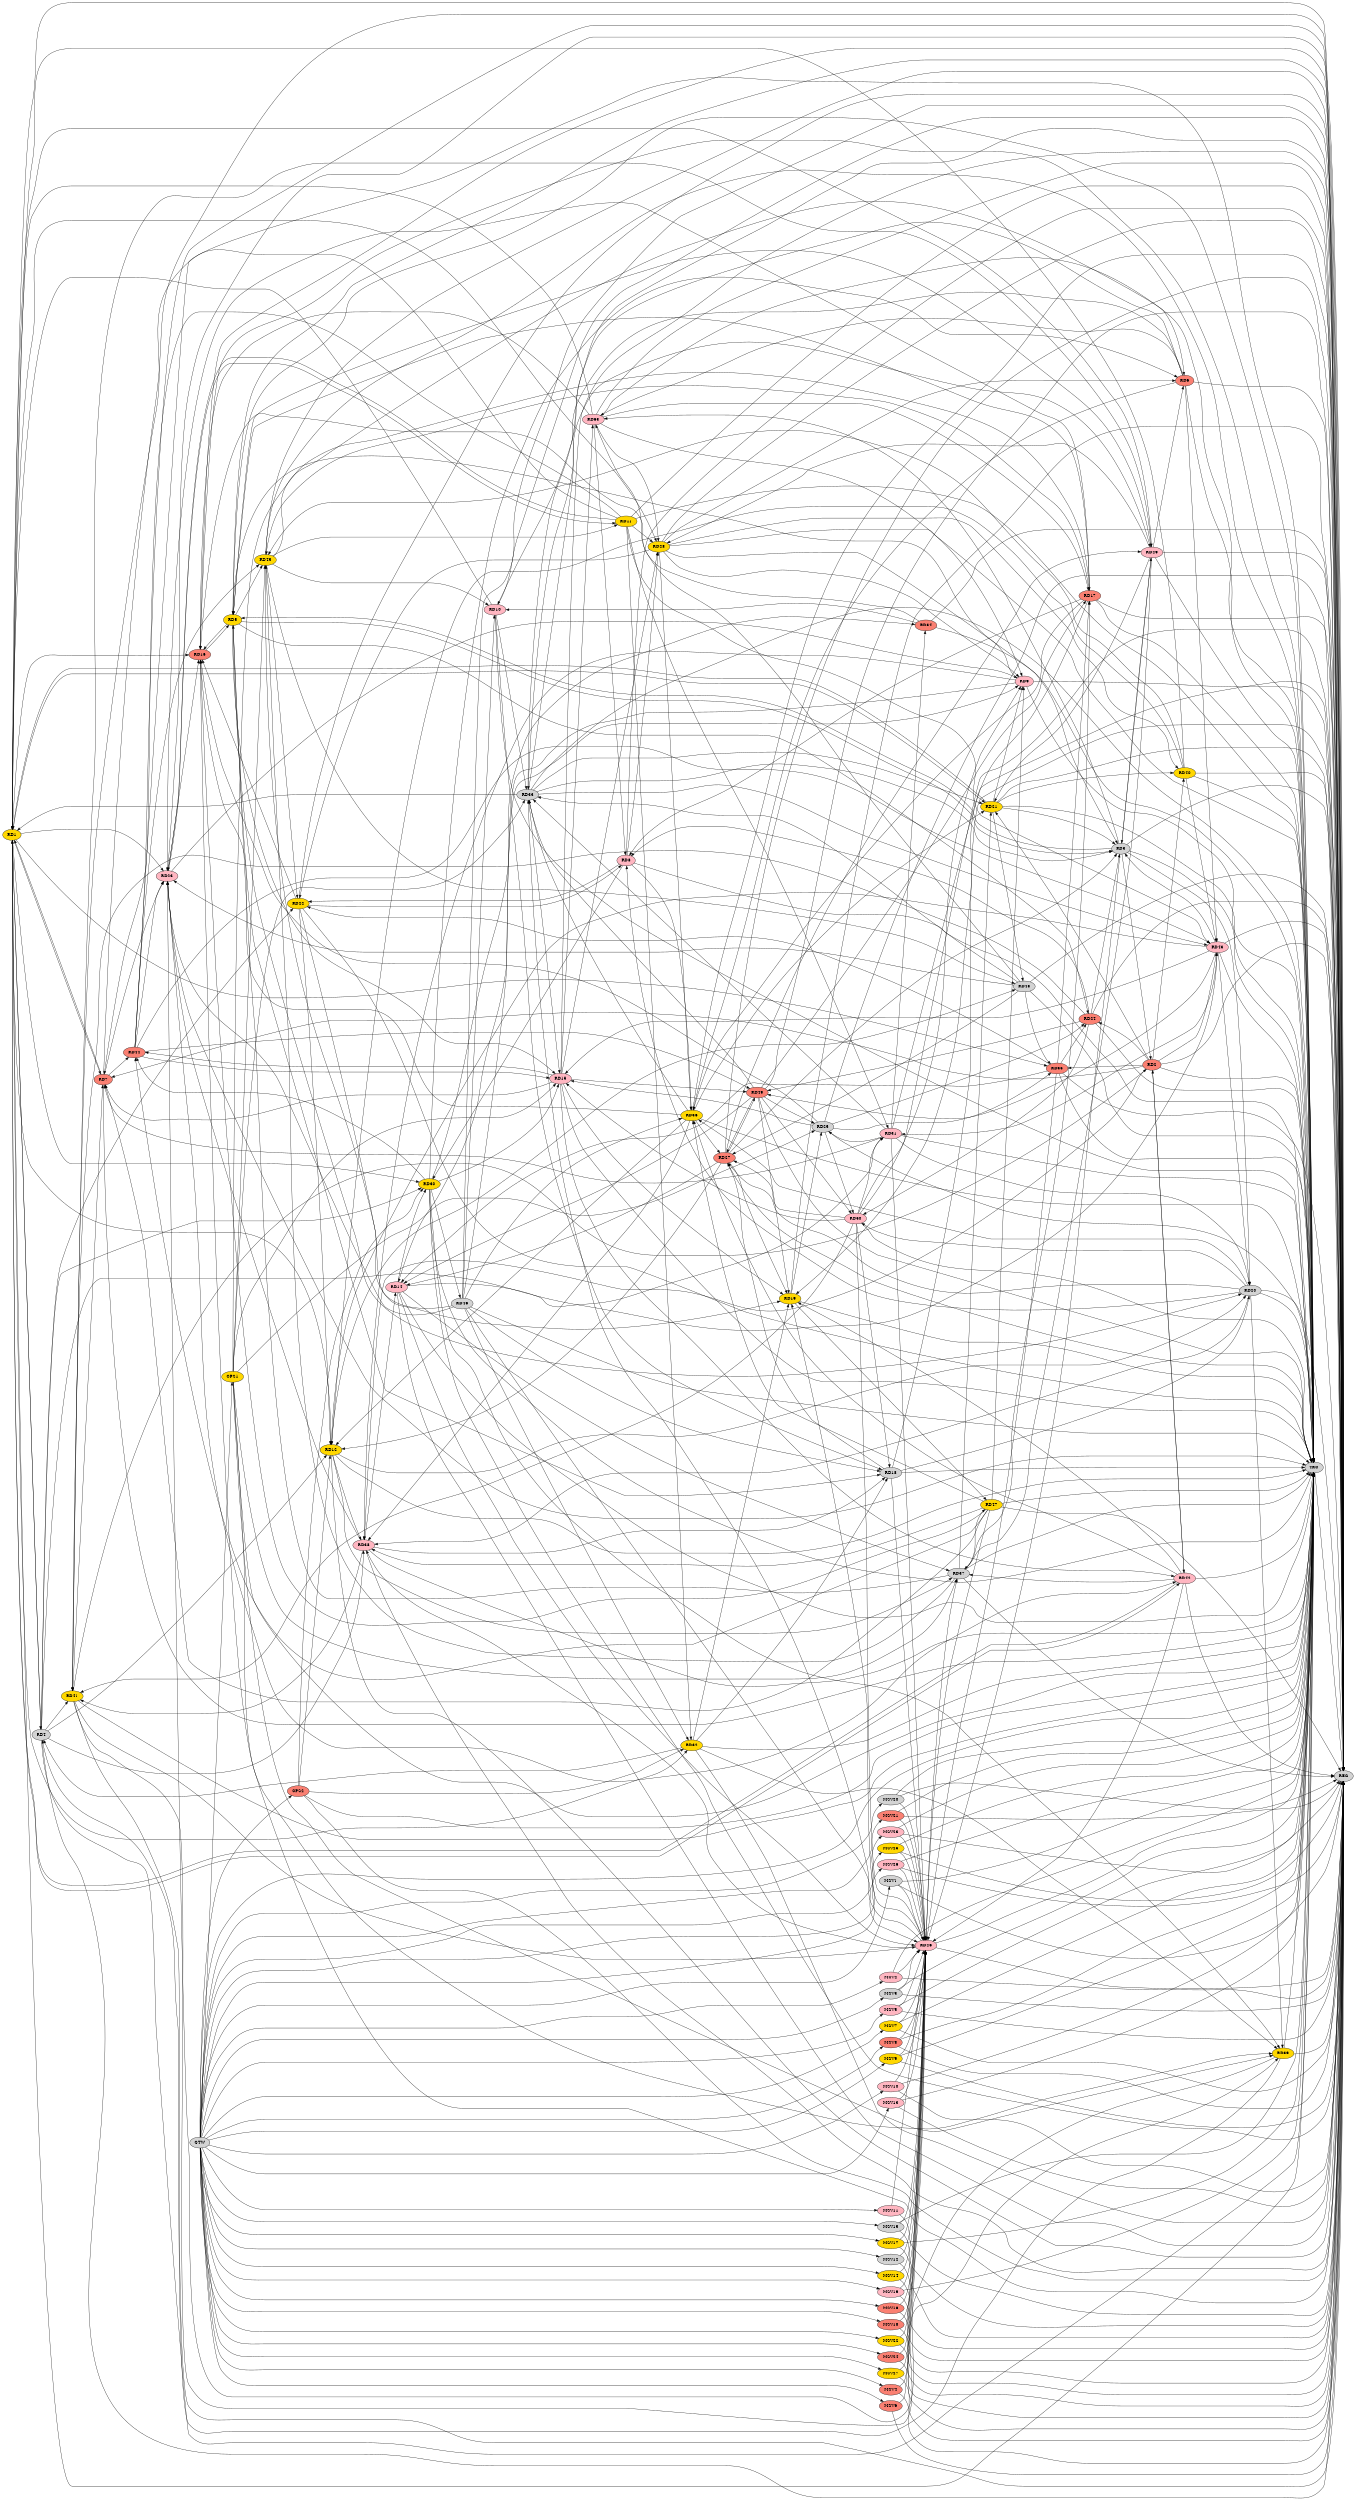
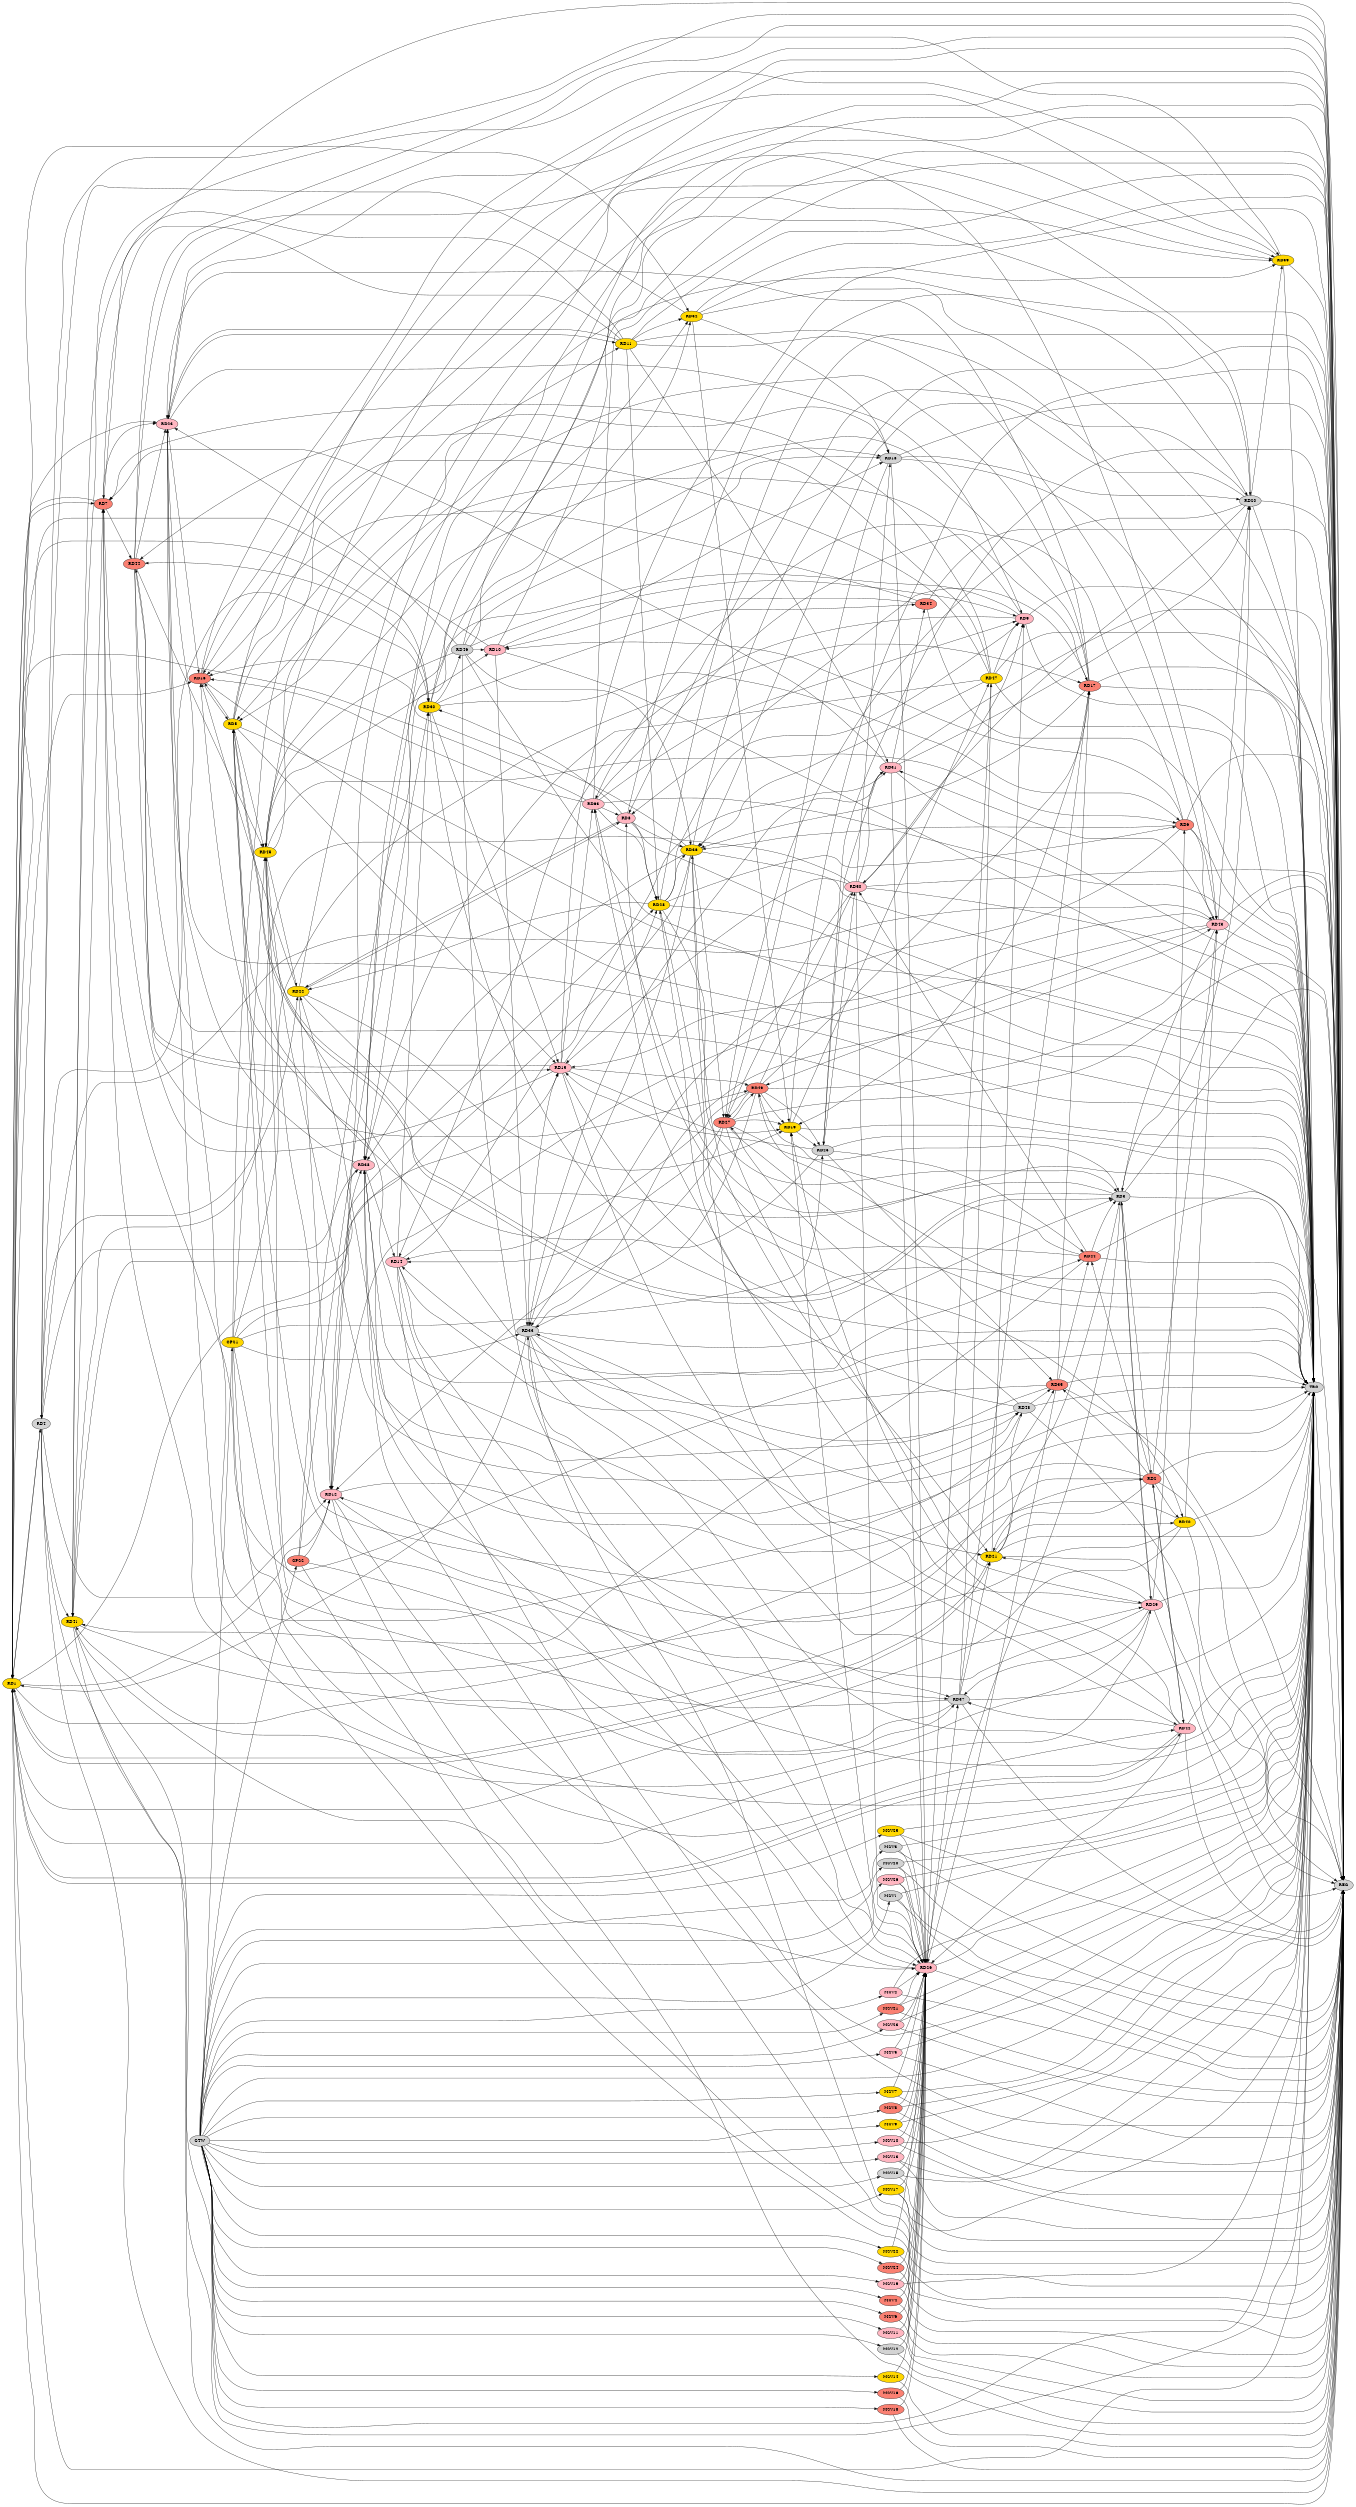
node "RD12": fillcolor gold -> lightpink
node "MSV27": removed
